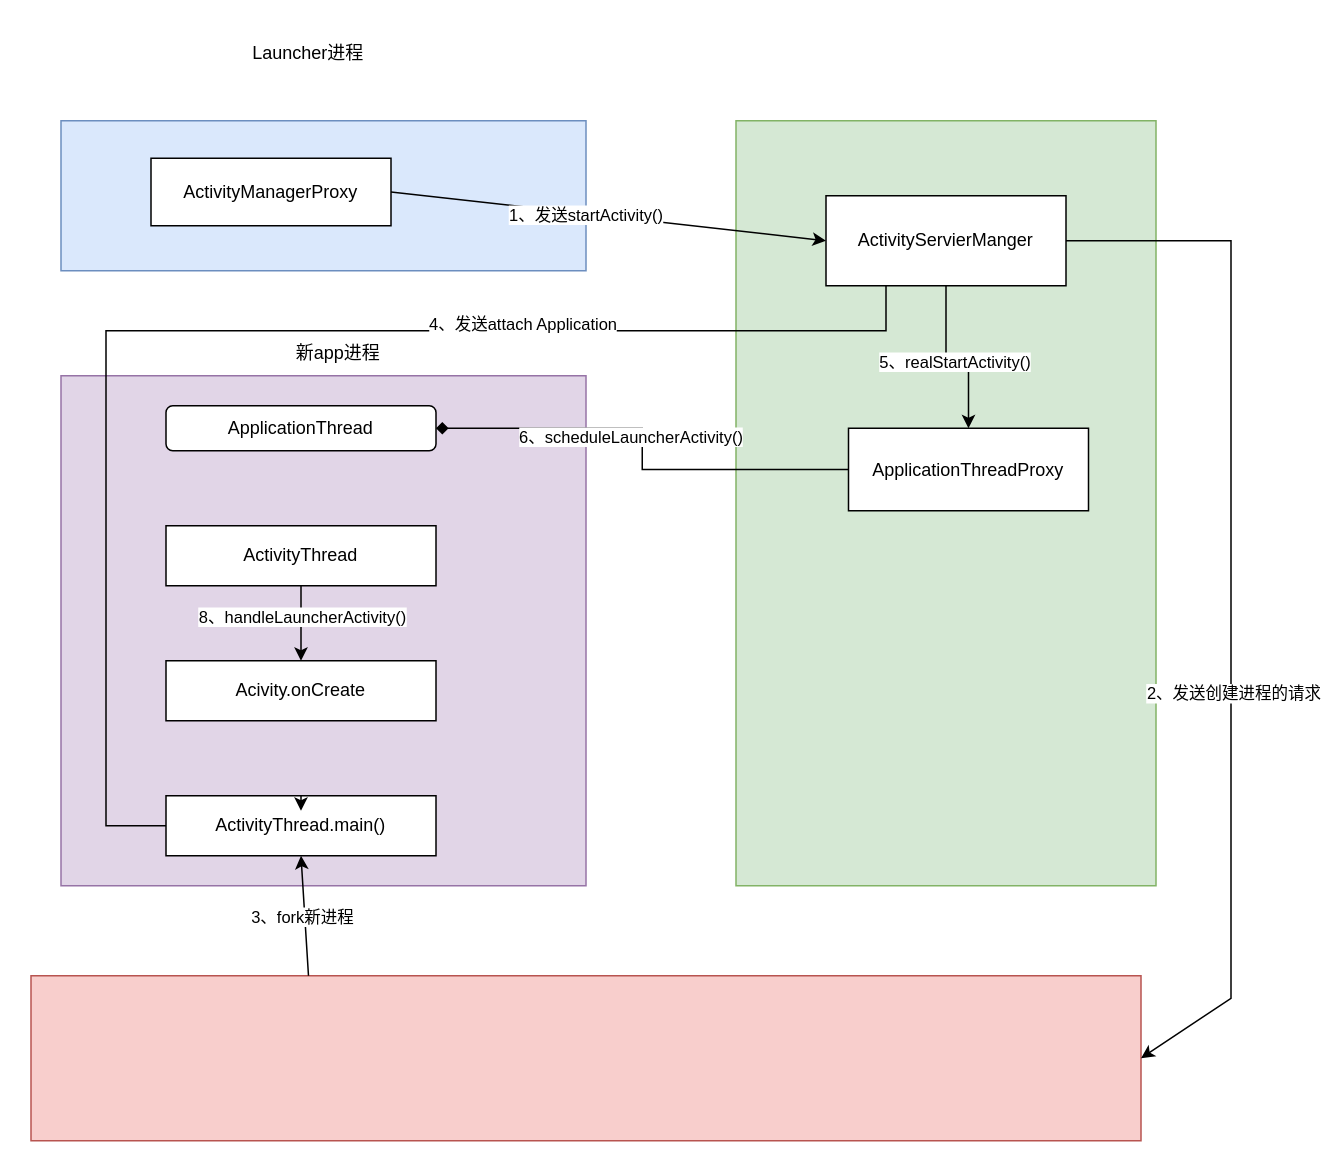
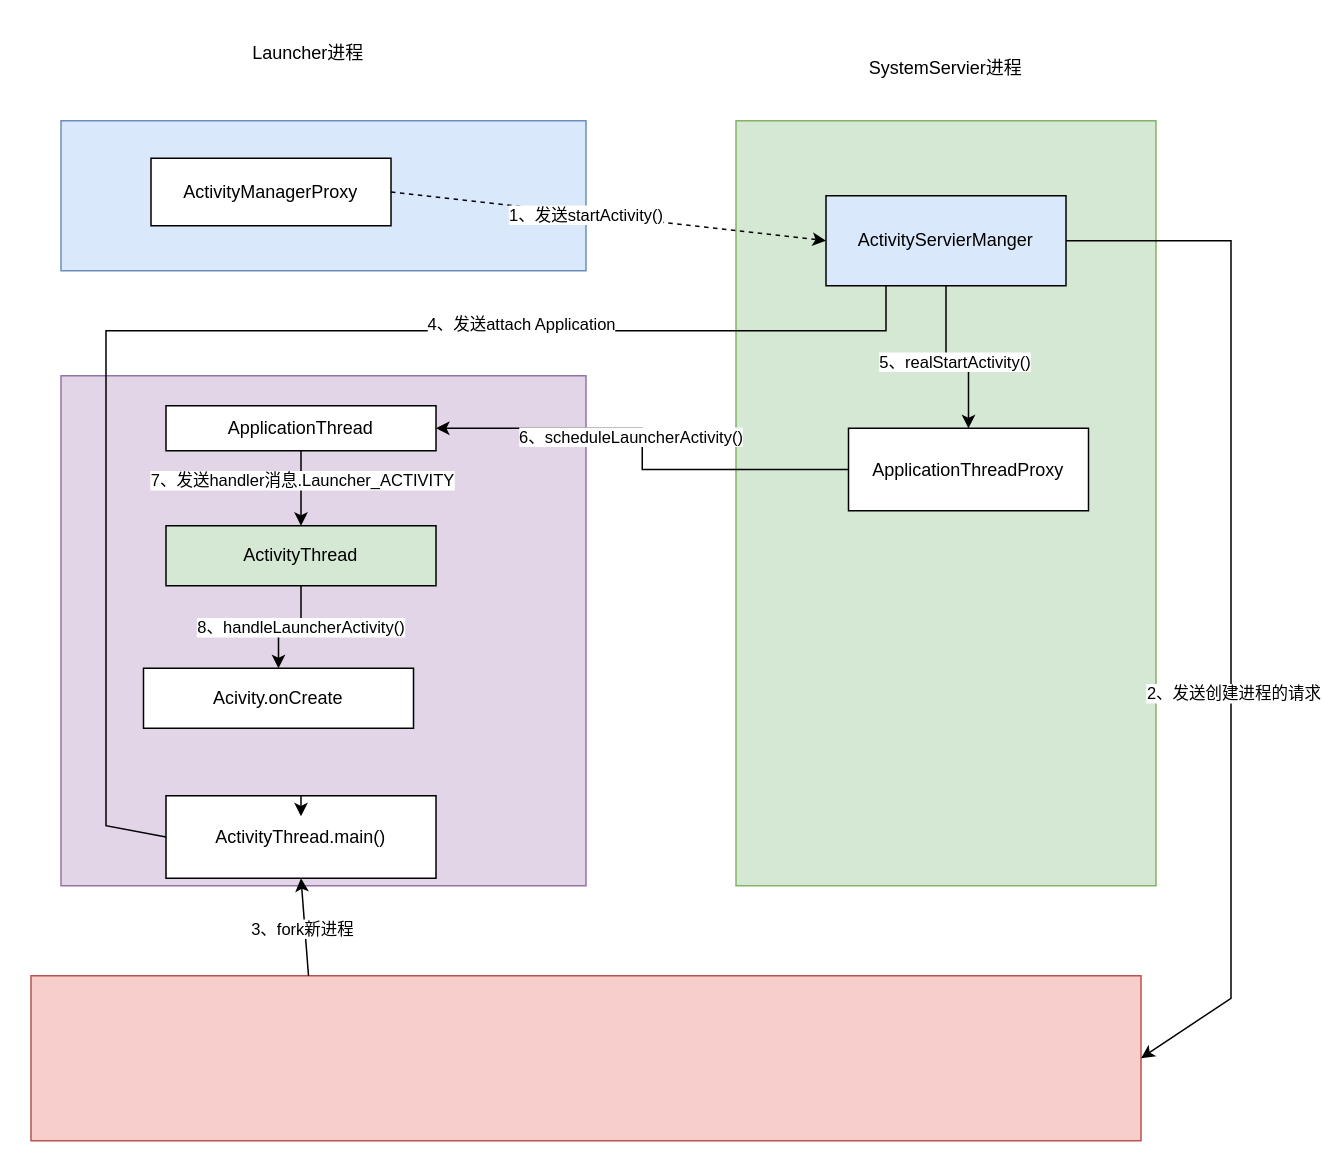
node "SystemServier进程": added
edge "ActivityManagerProxy" -> "ActivityServierManger": style solid -> dashed
node "ActivityServierManger": fillcolor #ffffff -> #dae8fc
node "新app进程": removed
node "ApplicationThread": shape rounded rectangle -> rectangle
edge "ApplicationThreadProxy" -> "ApplicationThread": arrowhead diamond -> classic
edge "ApplicationThread" -> "ActivityThread": added, label "7、发送handler消息.Launcher_ACTIVITY"
node "ActivityThread": fillcolor #ffffff -> #d5e8d4
node "Acivity.onCreate": moved (301, 691) -> (278, 698)
node "ActivityThread.main()": size 270x60 -> 270x83
